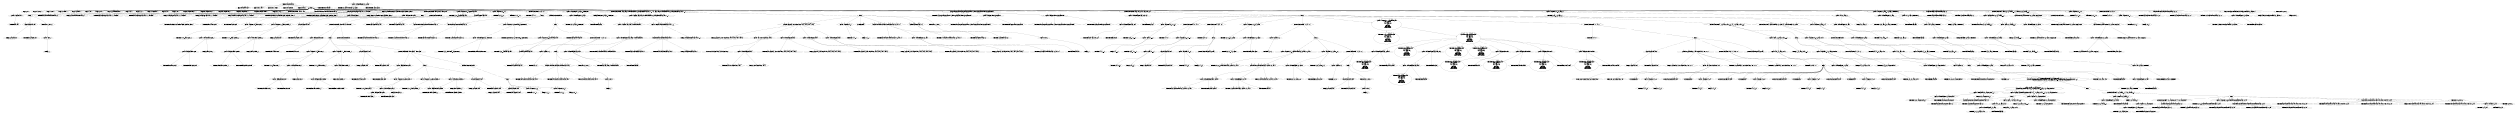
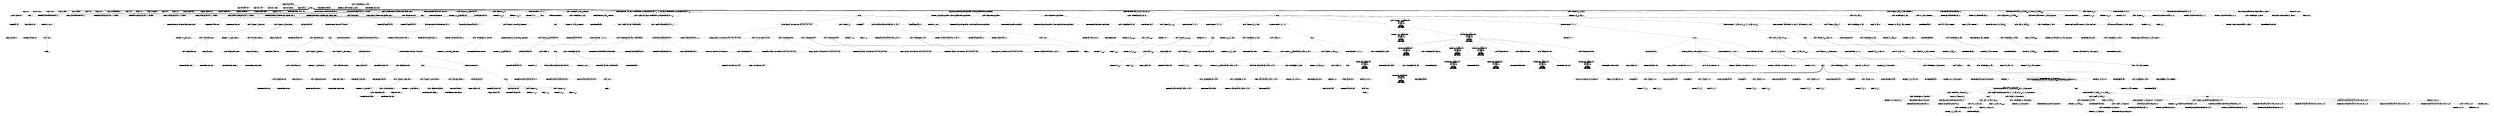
node "(LITERAL,1,hostapd_check_equals(hapd, addr, 0) != 1)": label "(LITERAL,1,hostapd_check_equals(hapd, addr, 0) != 1)" -> "(LITERAL,1,hostapd_check_acl(hapd, addr, 0) != 1)"
node "(ap_sta_add,ap_sta_add(hapd, addr))": label "(ap_sta_add,ap_sta_add(hapd, addr))" -> "(ap_sta_add,ap_sta_stop(hapd, addr))"
node "(IDENTIFIER,v10,v10 = elems.rsn_ie - 2)": removed
